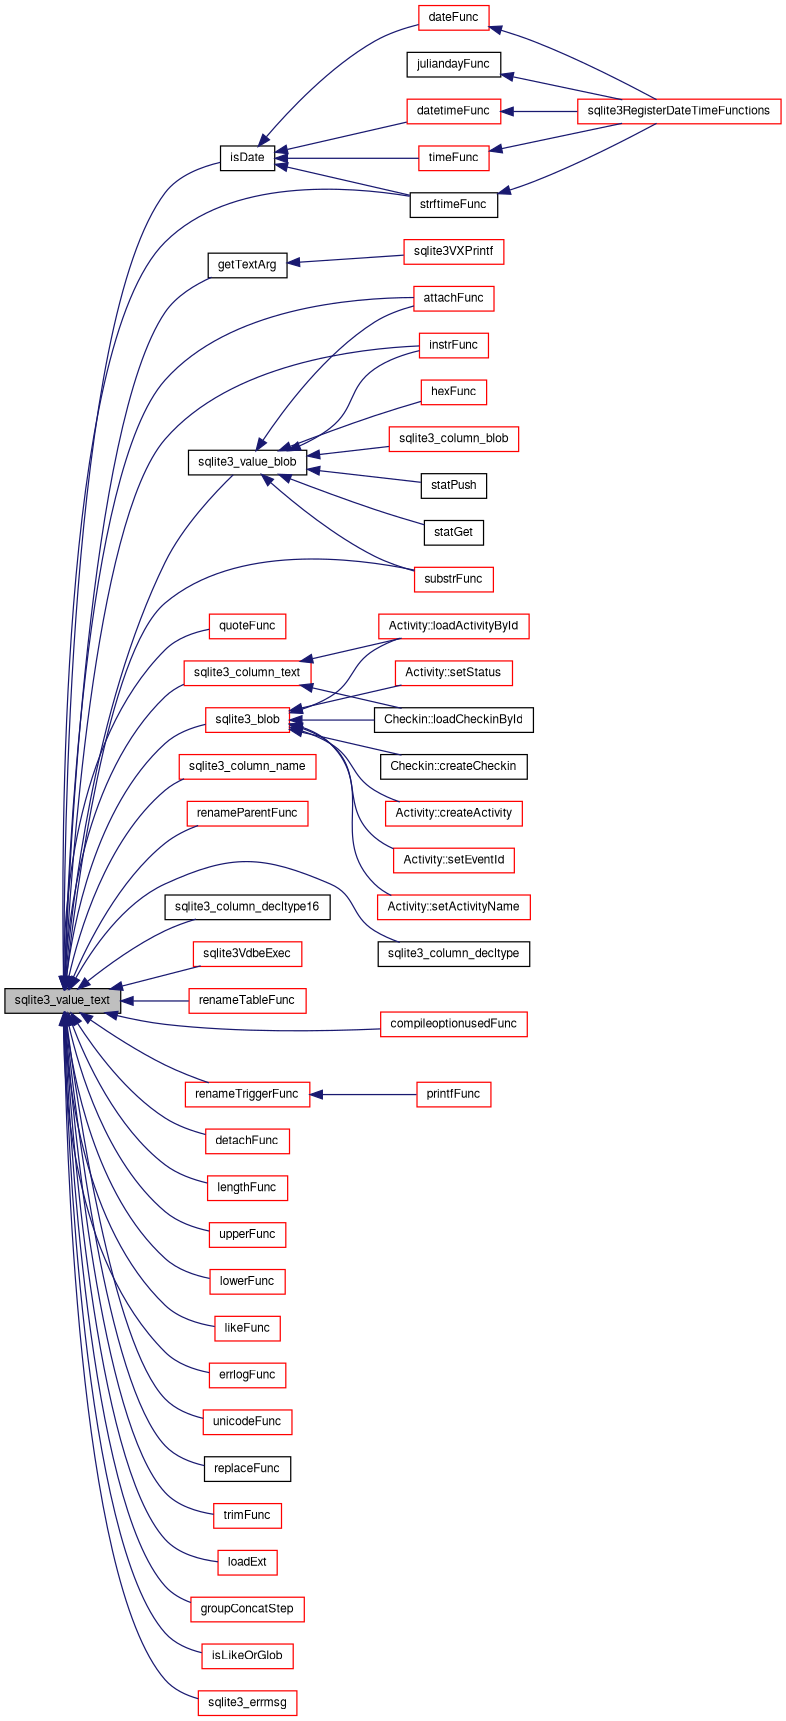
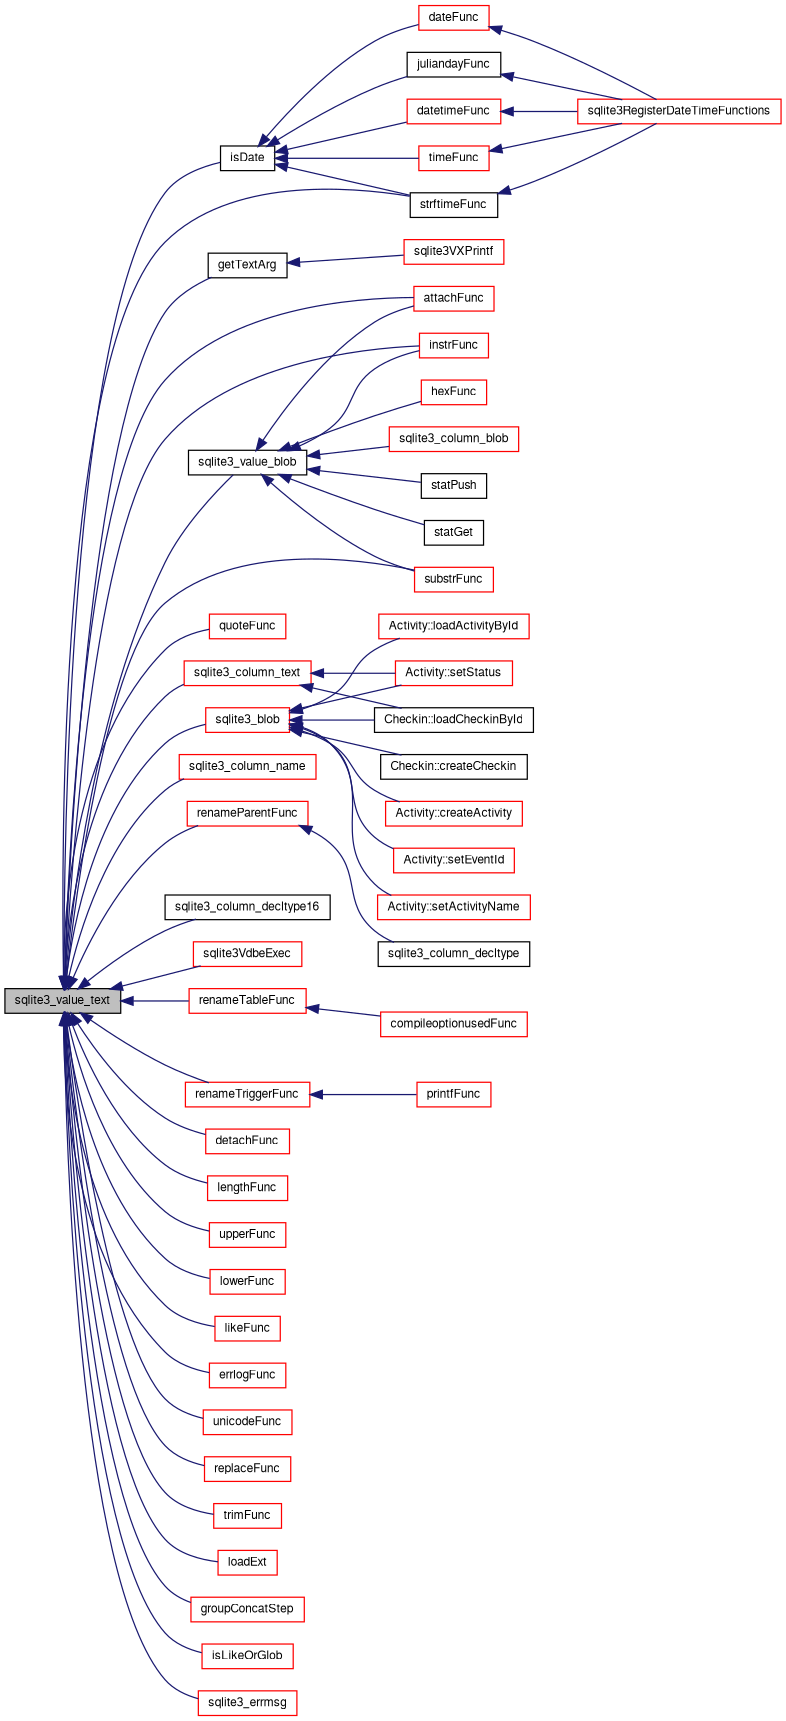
edge "juliandayFunc" -> "isDate": added
edge "Activity::loadActivityById" -> "sqlite3_column_text": now "Activity::setStatus" -> "sqlite3_column_text"
edge "sqlite3_column_decltype" -> "sqlite3_value_text": now "sqlite3_column_decltype" -> "renameParentFunc"
edge "compileoptionusedFunc" -> "sqlite3_value_text": now "compileoptionusedFunc" -> "renameTableFunc"
node "replaceFunc": color black -> red
